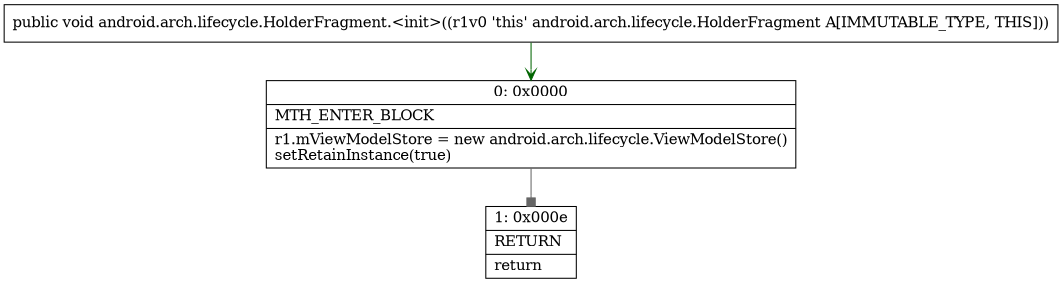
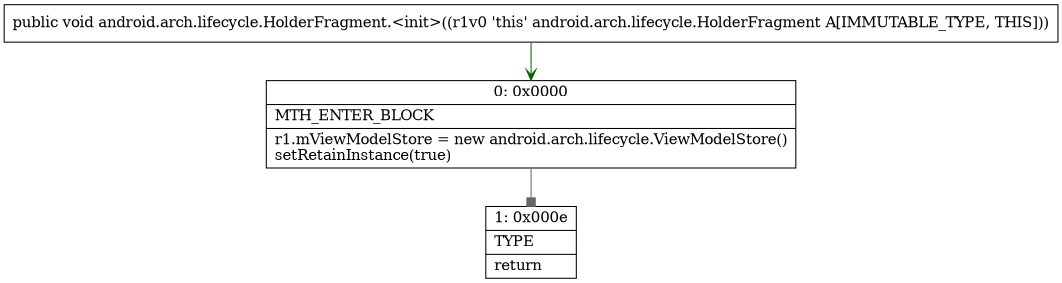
node "1: 0x000e": text "RETURN" -> "TYPE"
